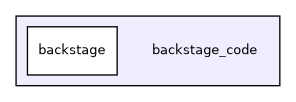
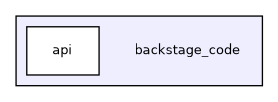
node "backstage": label "backstage" -> "api"
